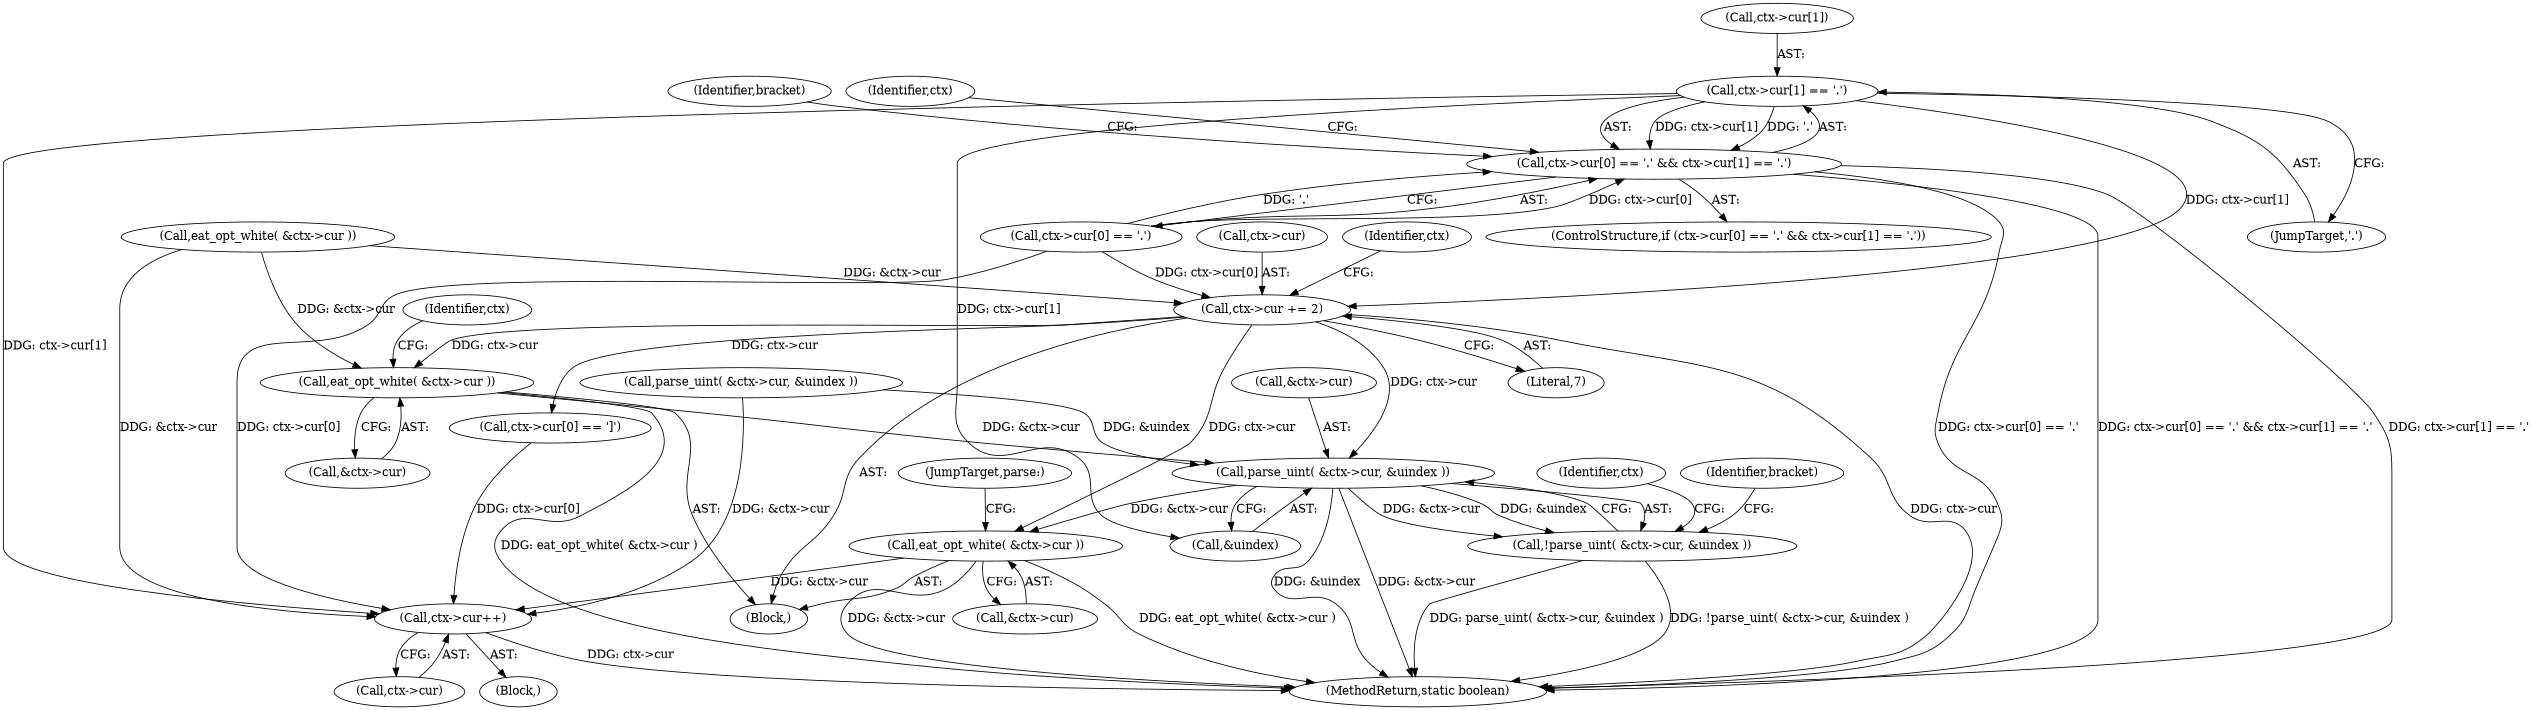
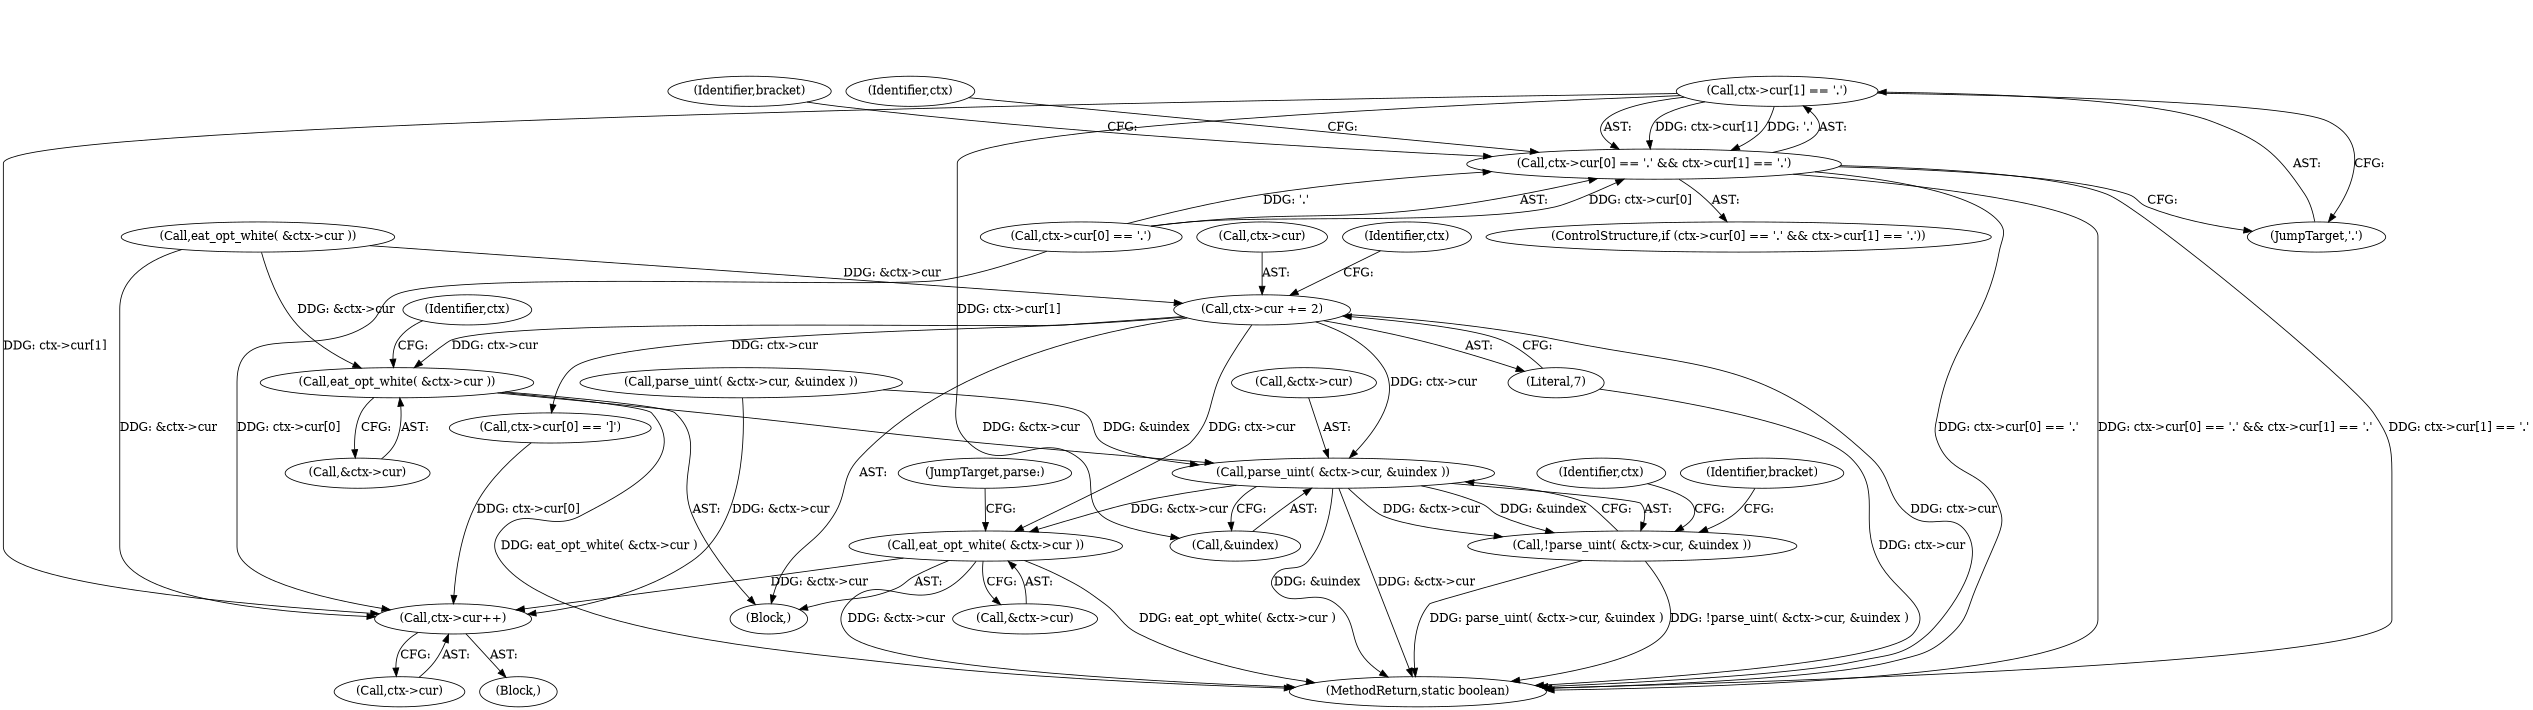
node "(Call,ctx->cur[1])": removed
edge "(Call,ctx->cur[0] == '.' && ctx->cur[1] == '.')" -> "(Call,ctx->cur[0] == '.')": now "(Call,ctx->cur[0] == '.' && ctx->cur[1] == '.')" -> "(JumpTarget,'.')"
edge "(Call,ctx->cur[1] == '.')" -> "(Call,ctx->cur += 2)": removed, label "DDG: ctx->cur[1]"
edge "(Call,ctx->cur[0] == '.')" -> "(Call,ctx->cur += 2)": removed, label "DDG: ctx->cur[0]"
edge "(Call,ctx->cur += 2)" -> "(Literal,7)": label "CFG: " -> "AST: "
edge "(Literal,7)" -> "(Call,ctx->cur += 2)": label "AST: " -> "CFG: "
edge "(Call,ctx->cur++)" -> "(MethodReturn,static boolean)": now "(Literal,7)" -> "(MethodReturn,static boolean)"
